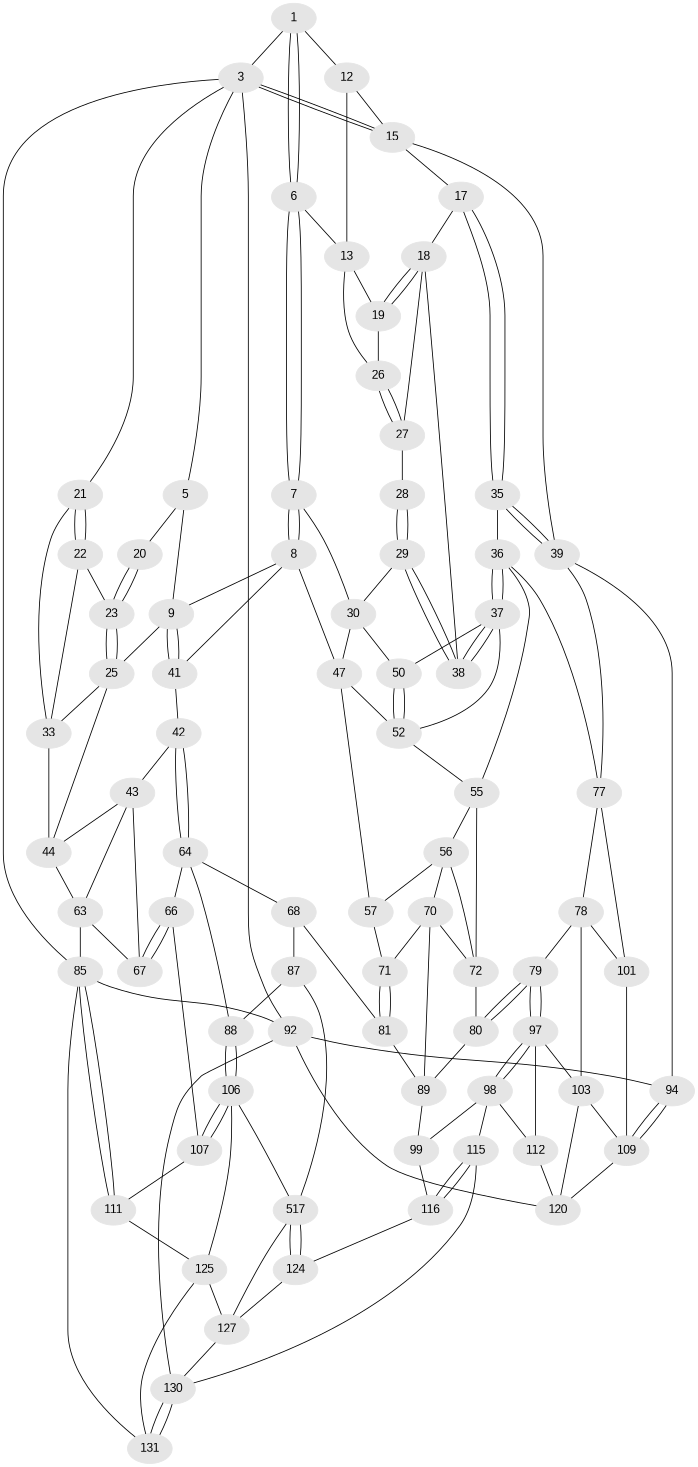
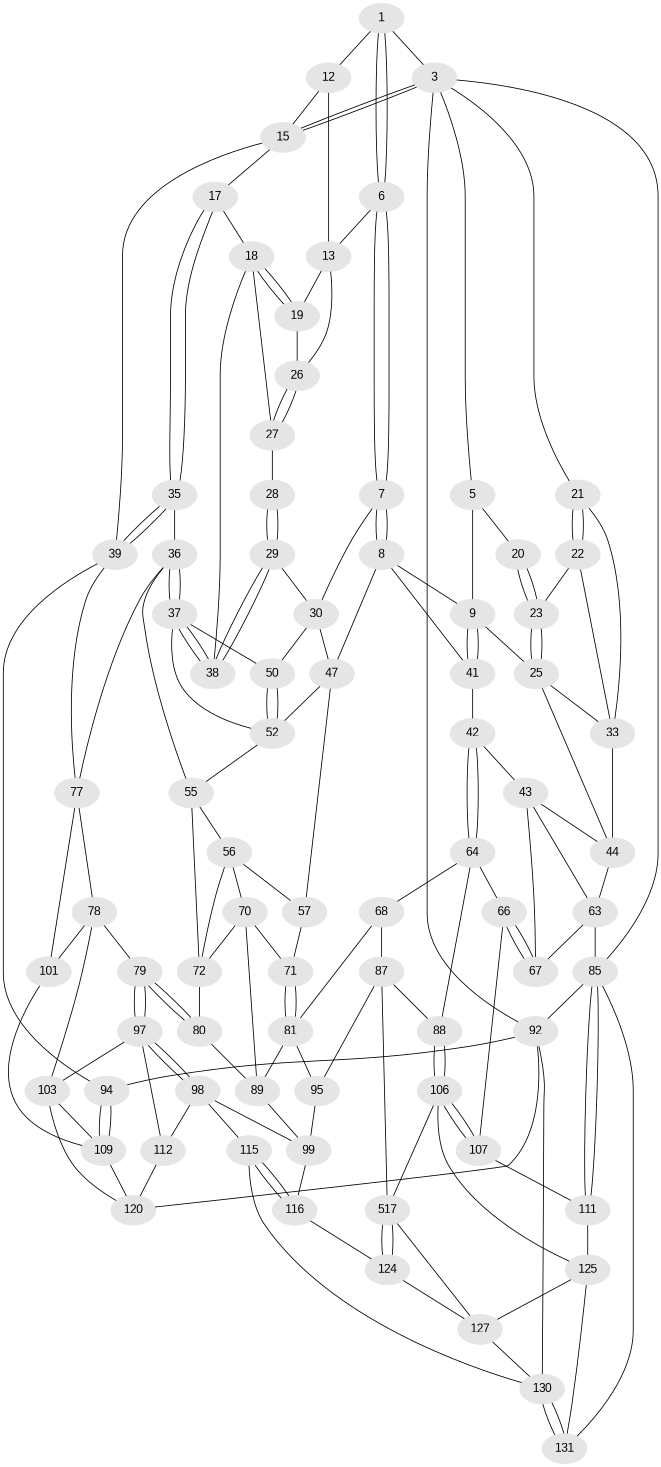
node "95": added
